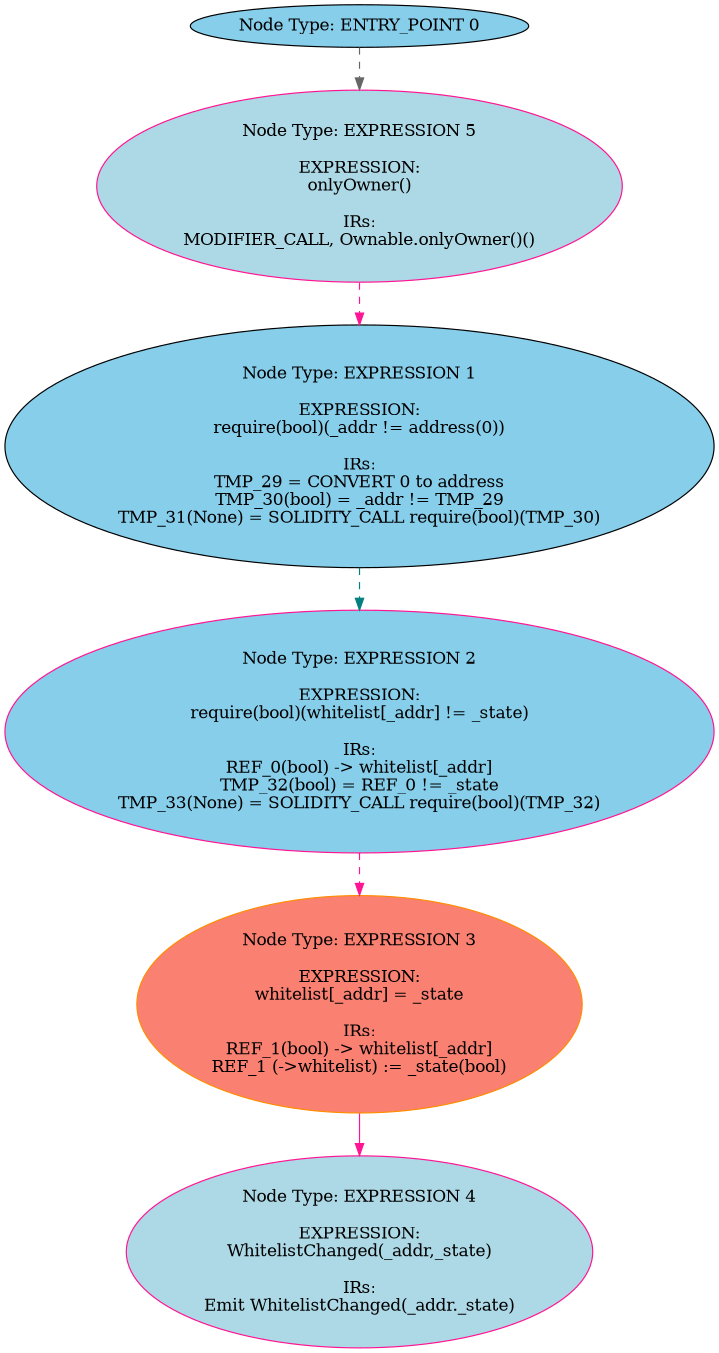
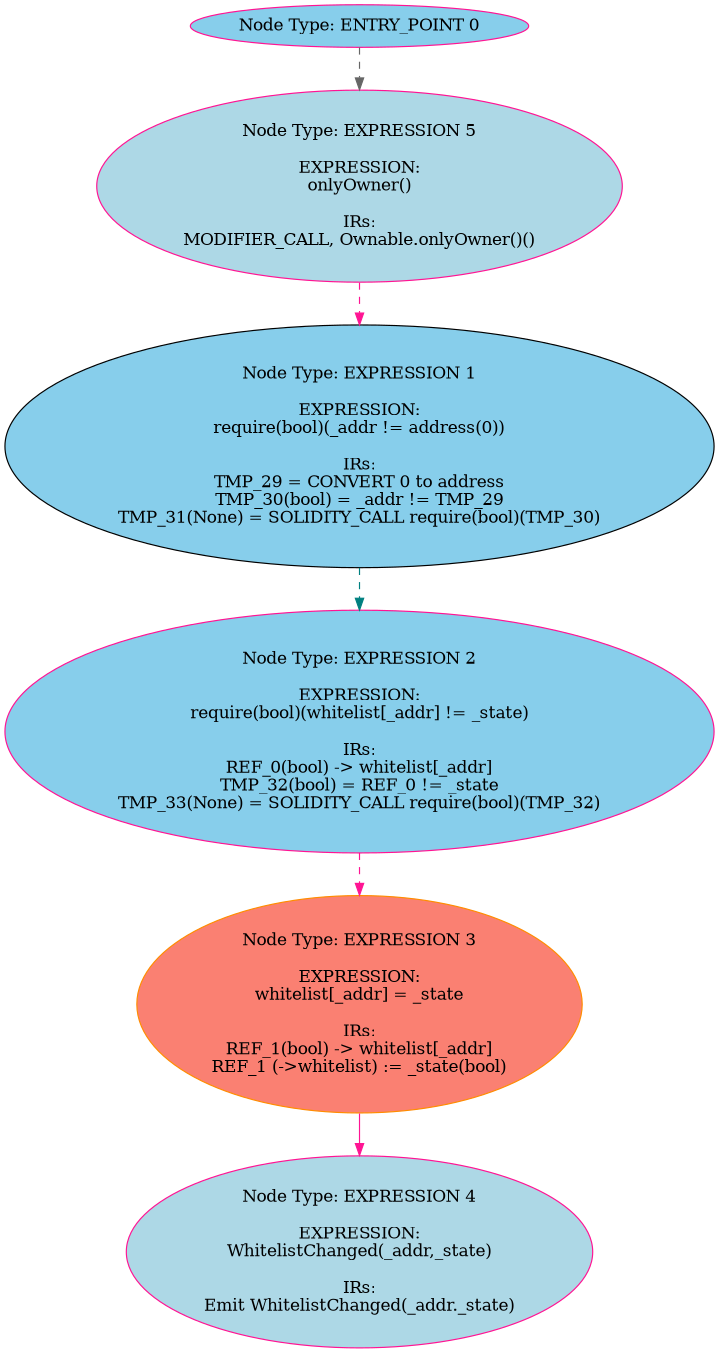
node "Node Type: ENTRY_POINT 0": color black -> deeppink
